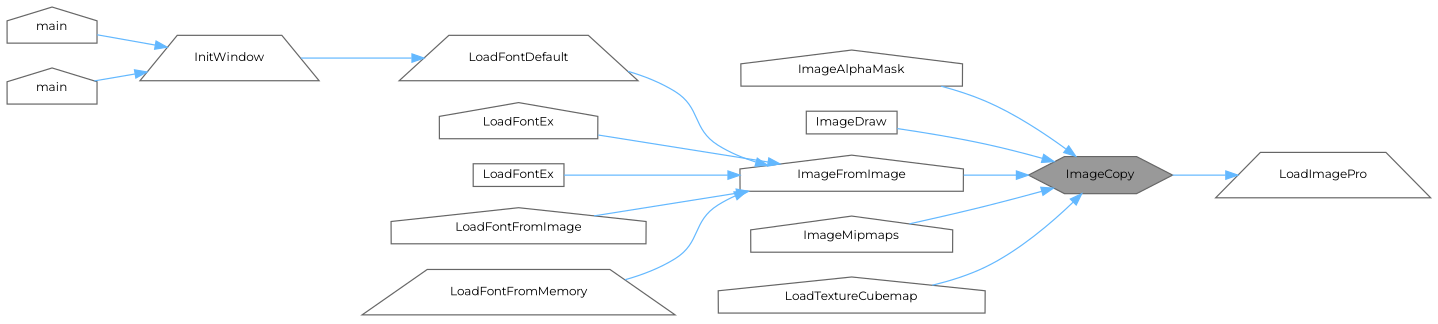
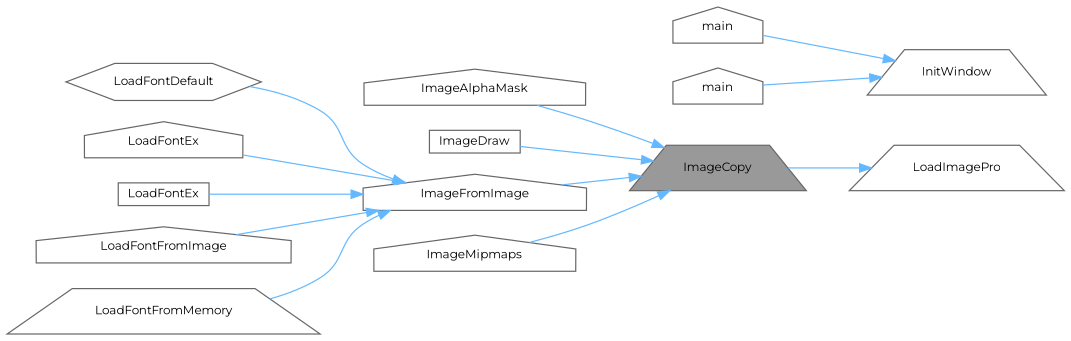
edge "InitWindow" -> "LoadFontDefault": removed
node "LoadFontDefault": shape trapezium -> hexagon
node "ImageCopy": shape hexagon -> trapezium
node "LoadTextureCubemap": removed
